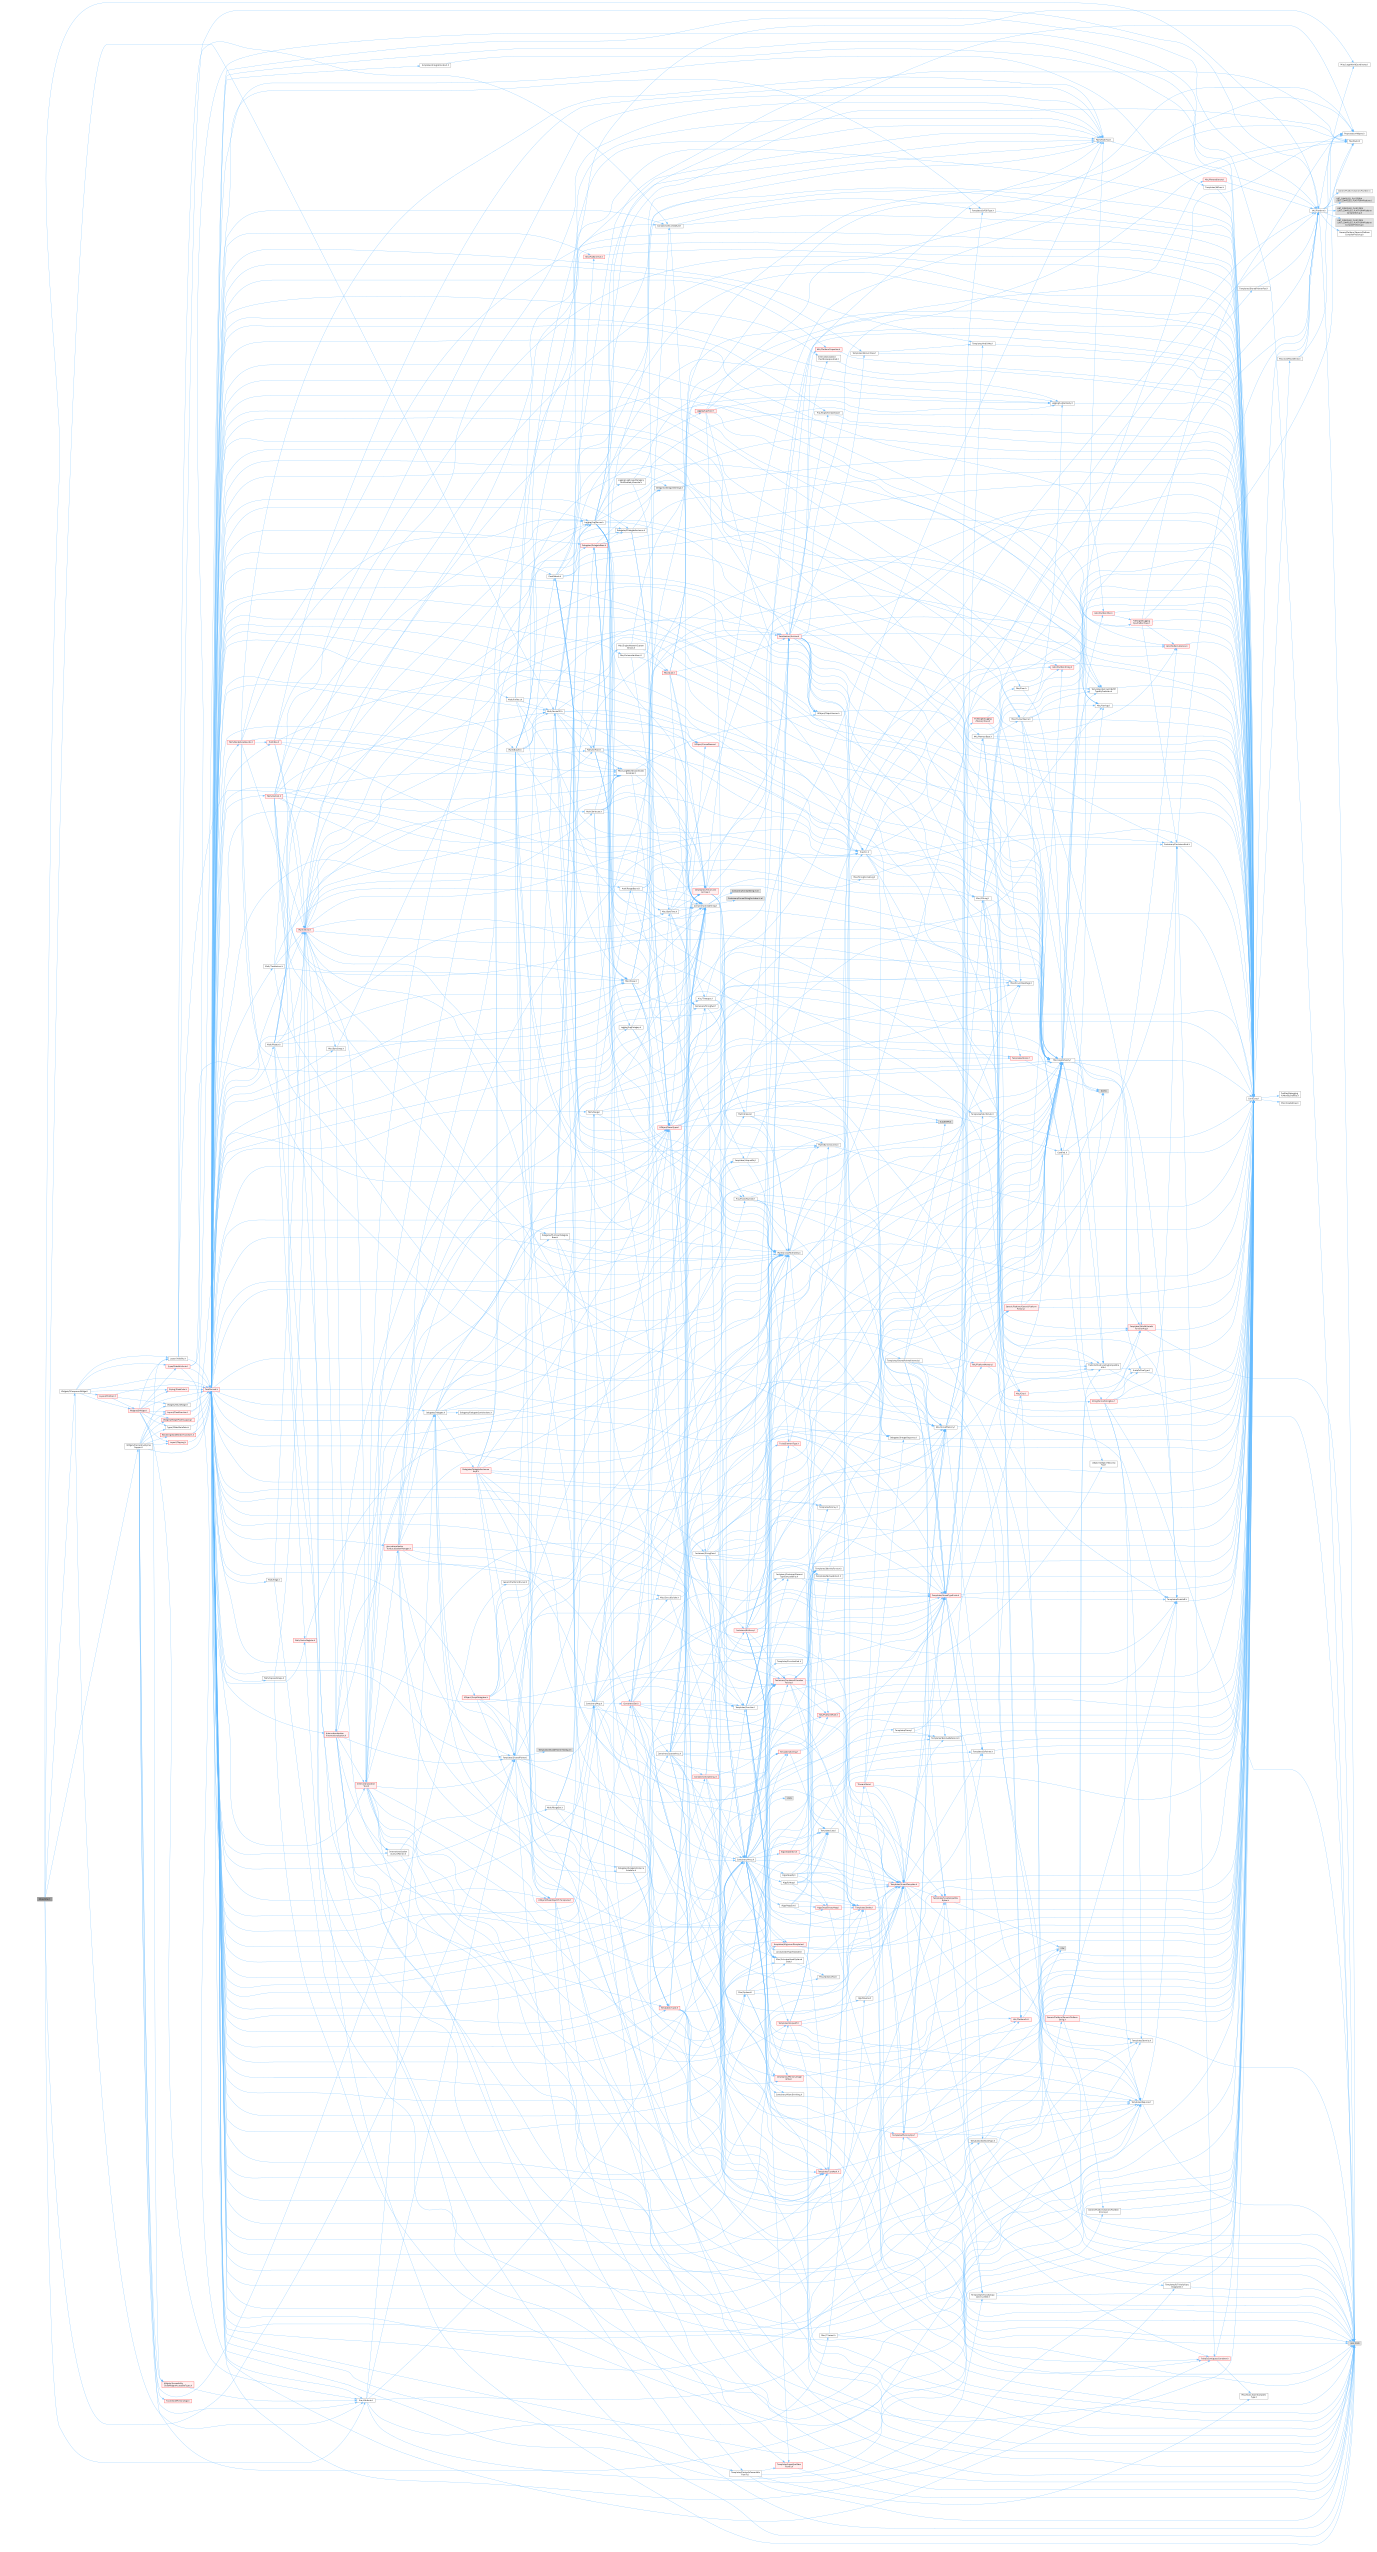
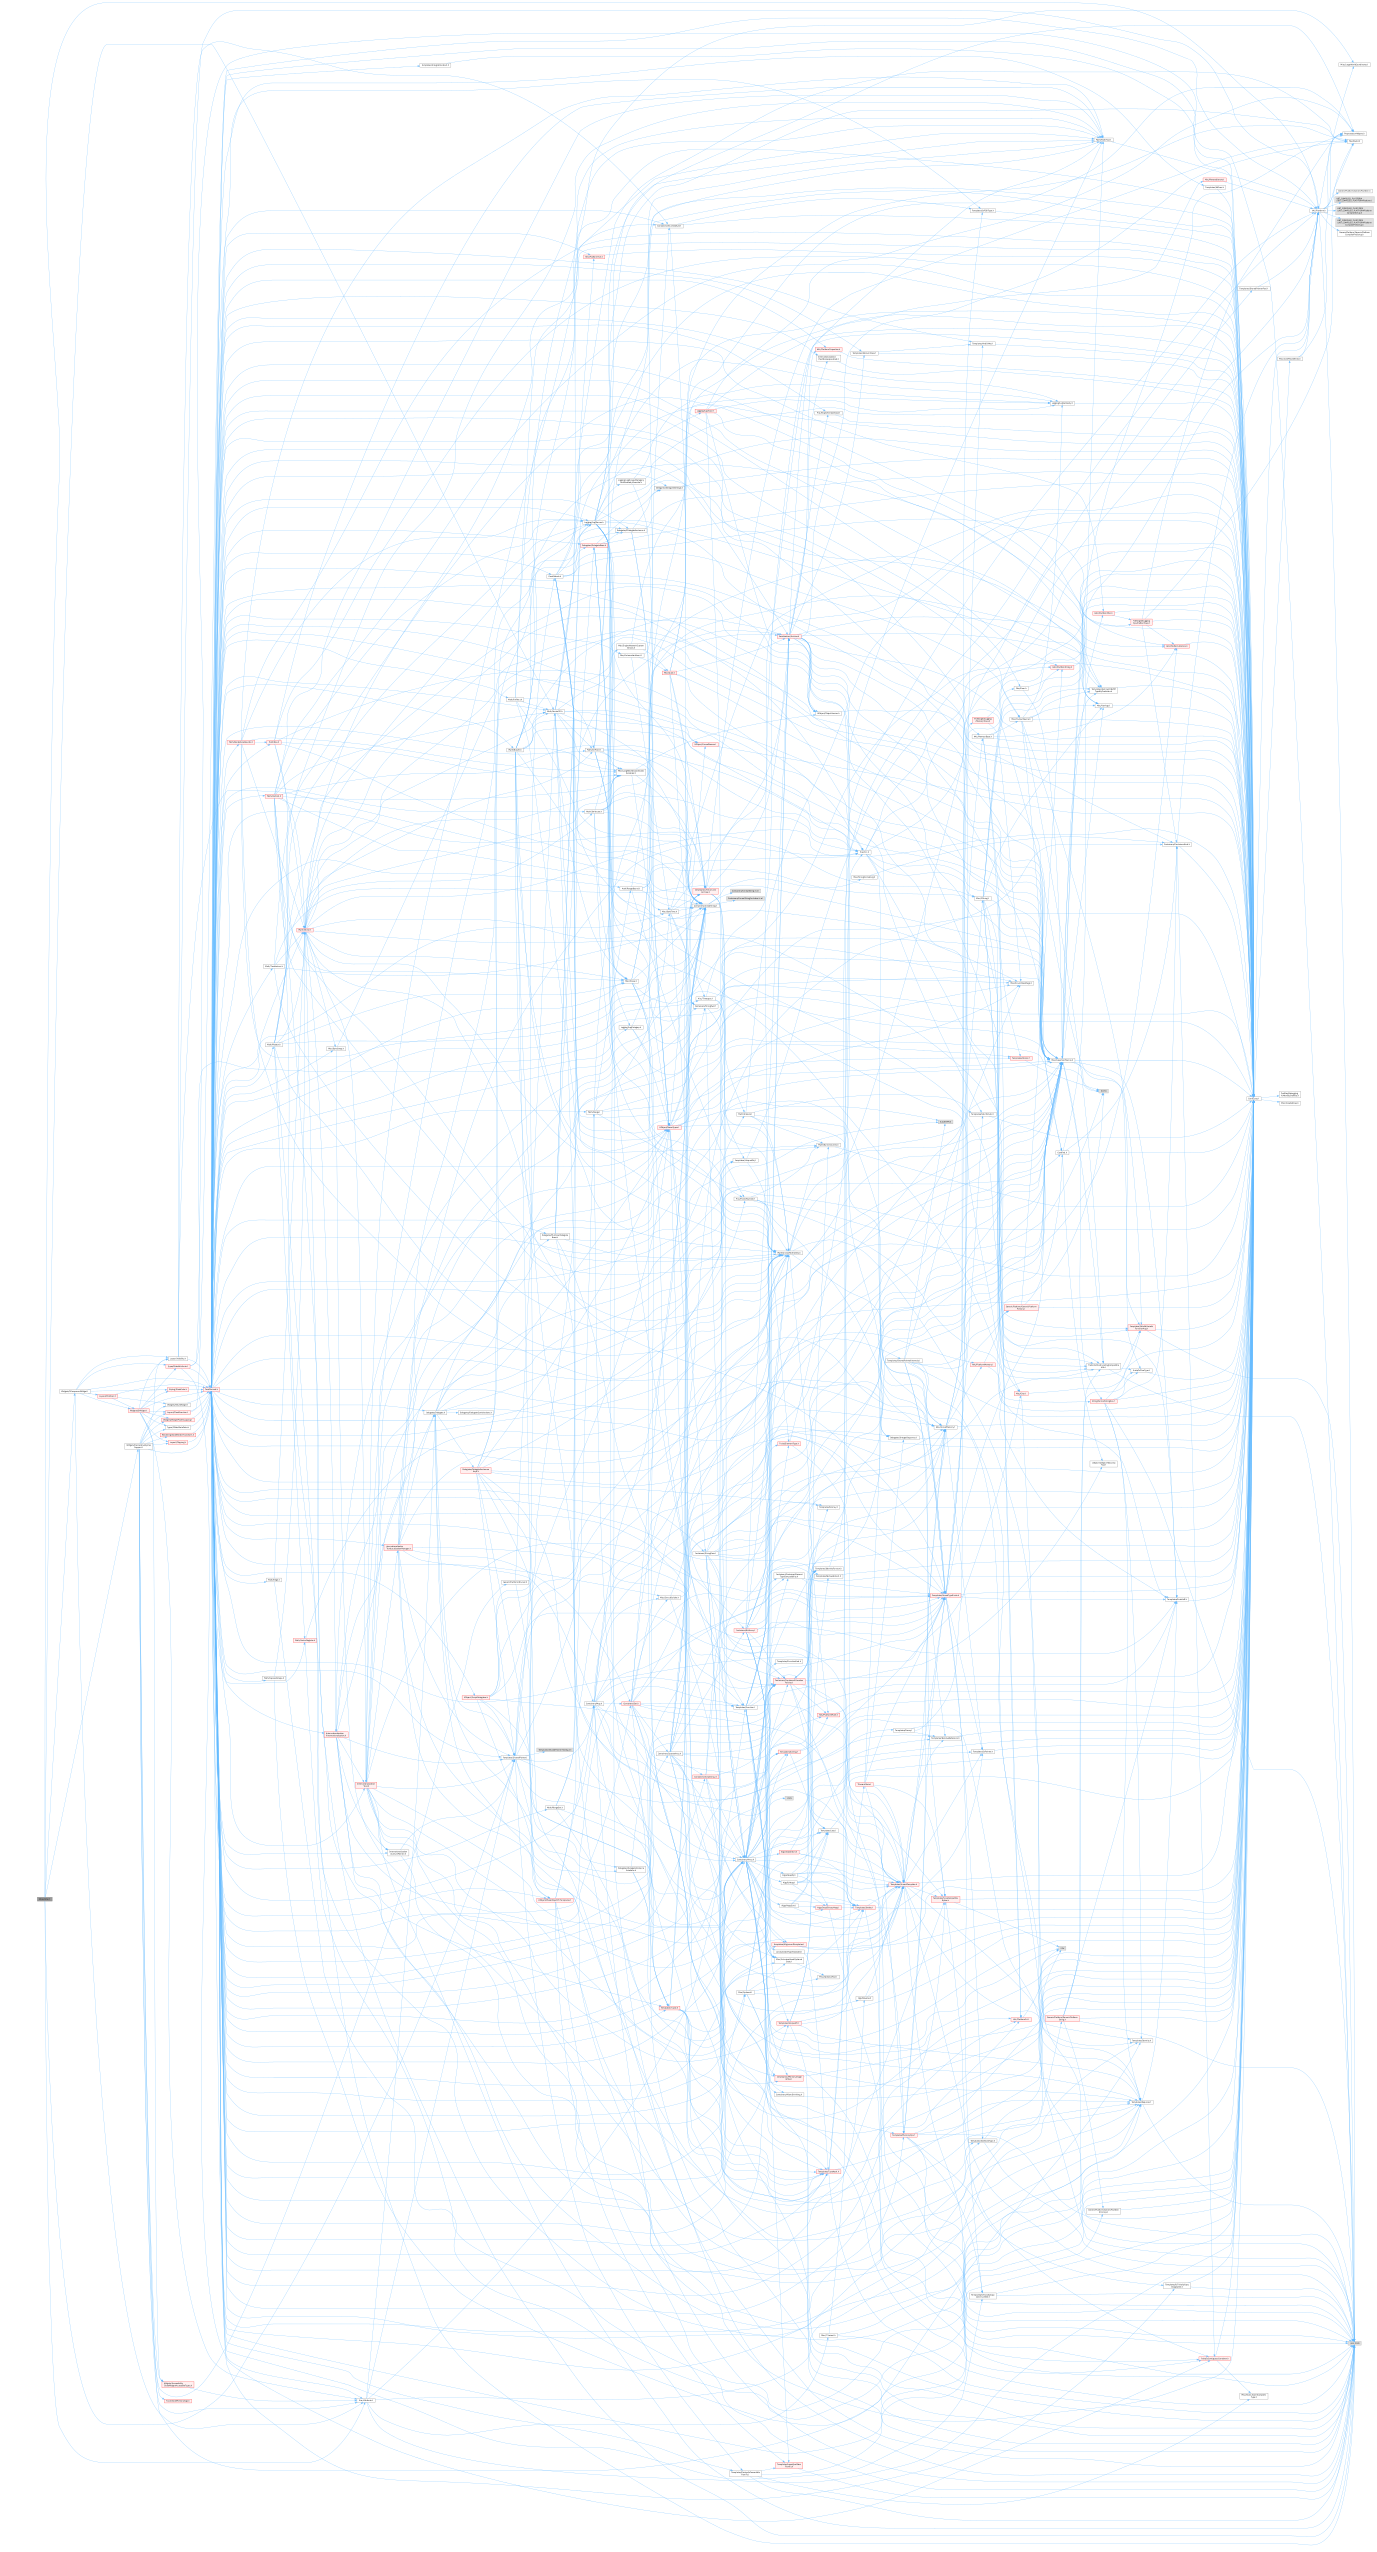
node "Misc/LogVerbosity.h": label "Misc/LogVerbosity.h" -> "Misc/AssertionMacros.h"
edge "Rendering/SlateRenderTransform.h" -> "CoreFwd.h": now "CoreMinimal.h" -> "CoreFwd.h"
